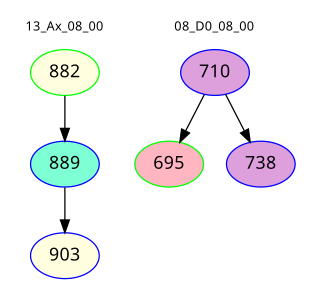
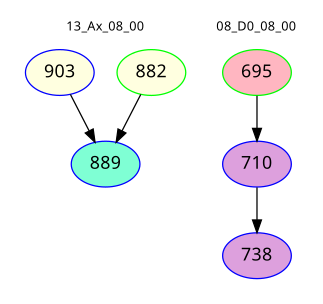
edge "710" -> "695": reversed
edge "889" -> "903": reversed
